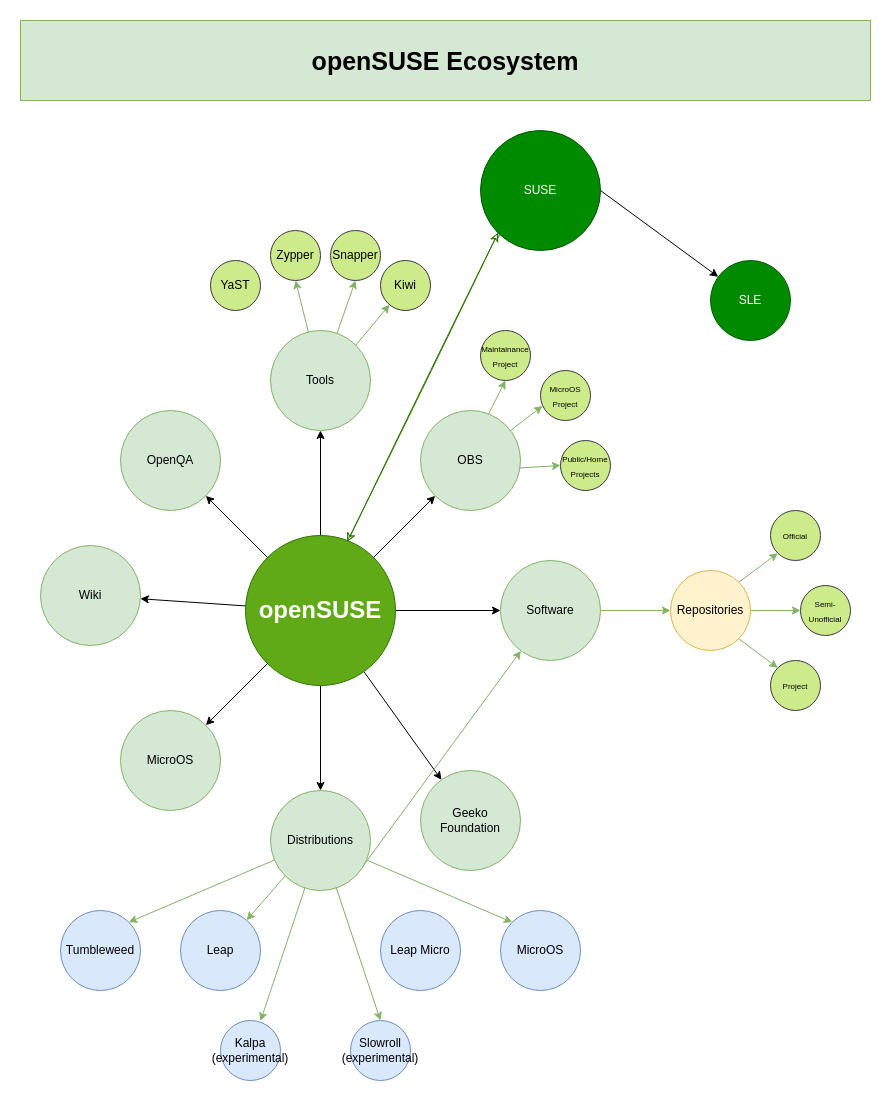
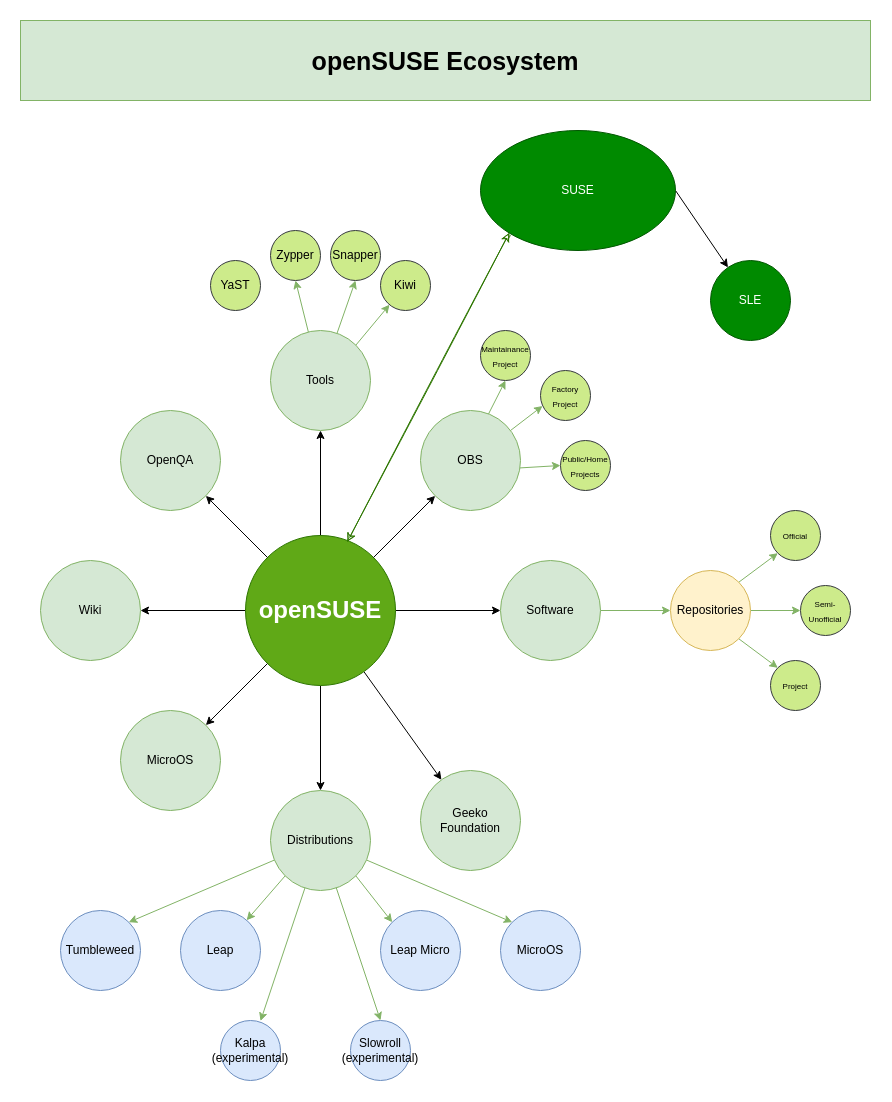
node "SUSE": size 120x120 -> 195x120
node "MicroOS Project": label "MicroOS Project" -> "Factory Project"
node "Wiki": moved (91, 596) -> (91, 611)
edge "Distributions" -> "Software": now "Distributions" -> "Leap Micro"
